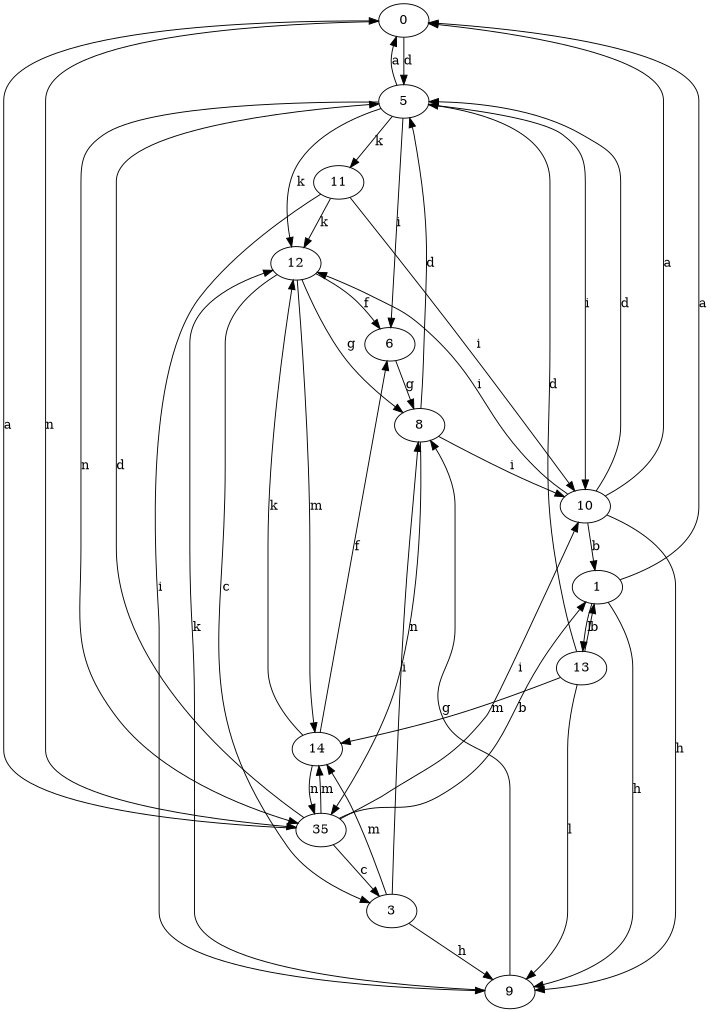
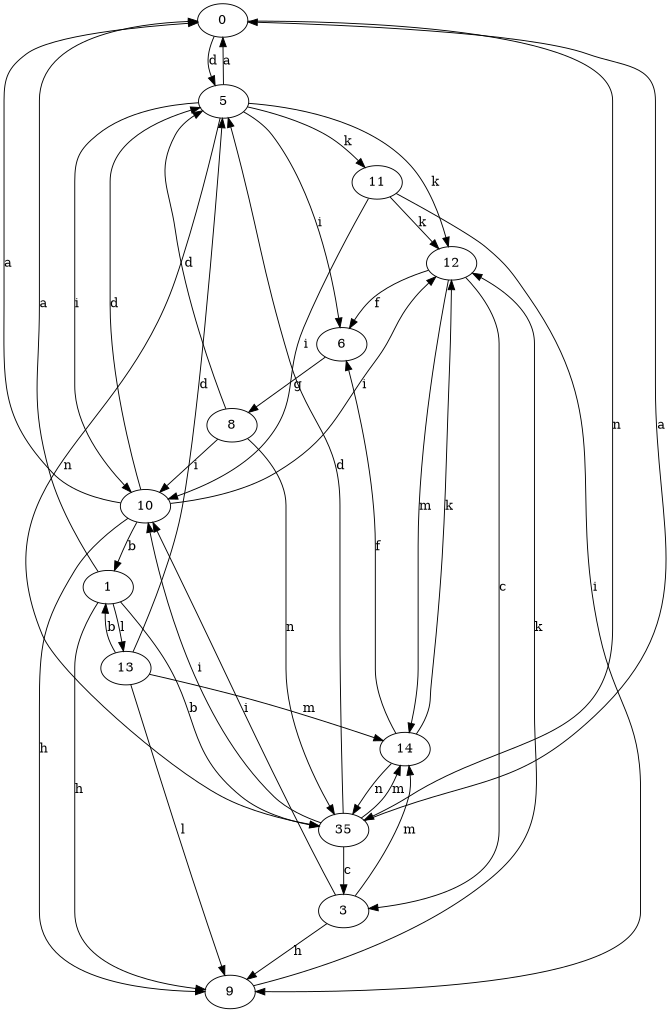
edge "12" -> "8": removed, label "g"
edge "3" -> "8": now "3" -> "10"
edge "9" -> "8": removed, label "g"
edge "35" -> "1": reversed
